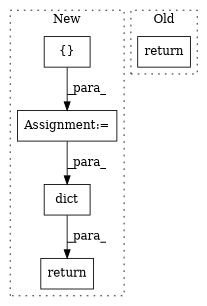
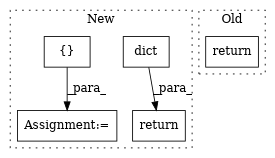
edge "Assignment:=" -> "dict": removed, label "_para_"
